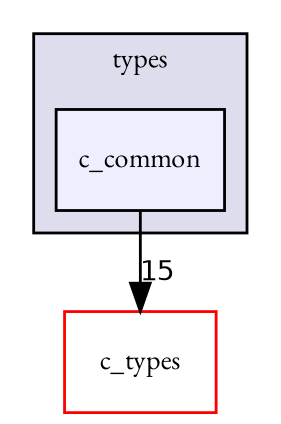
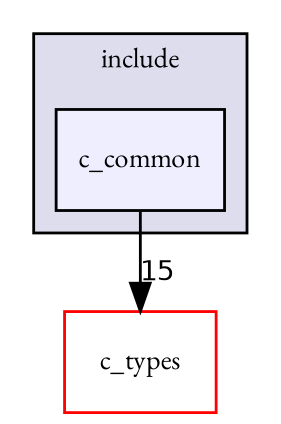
cluster "types": label "types" -> "include"
